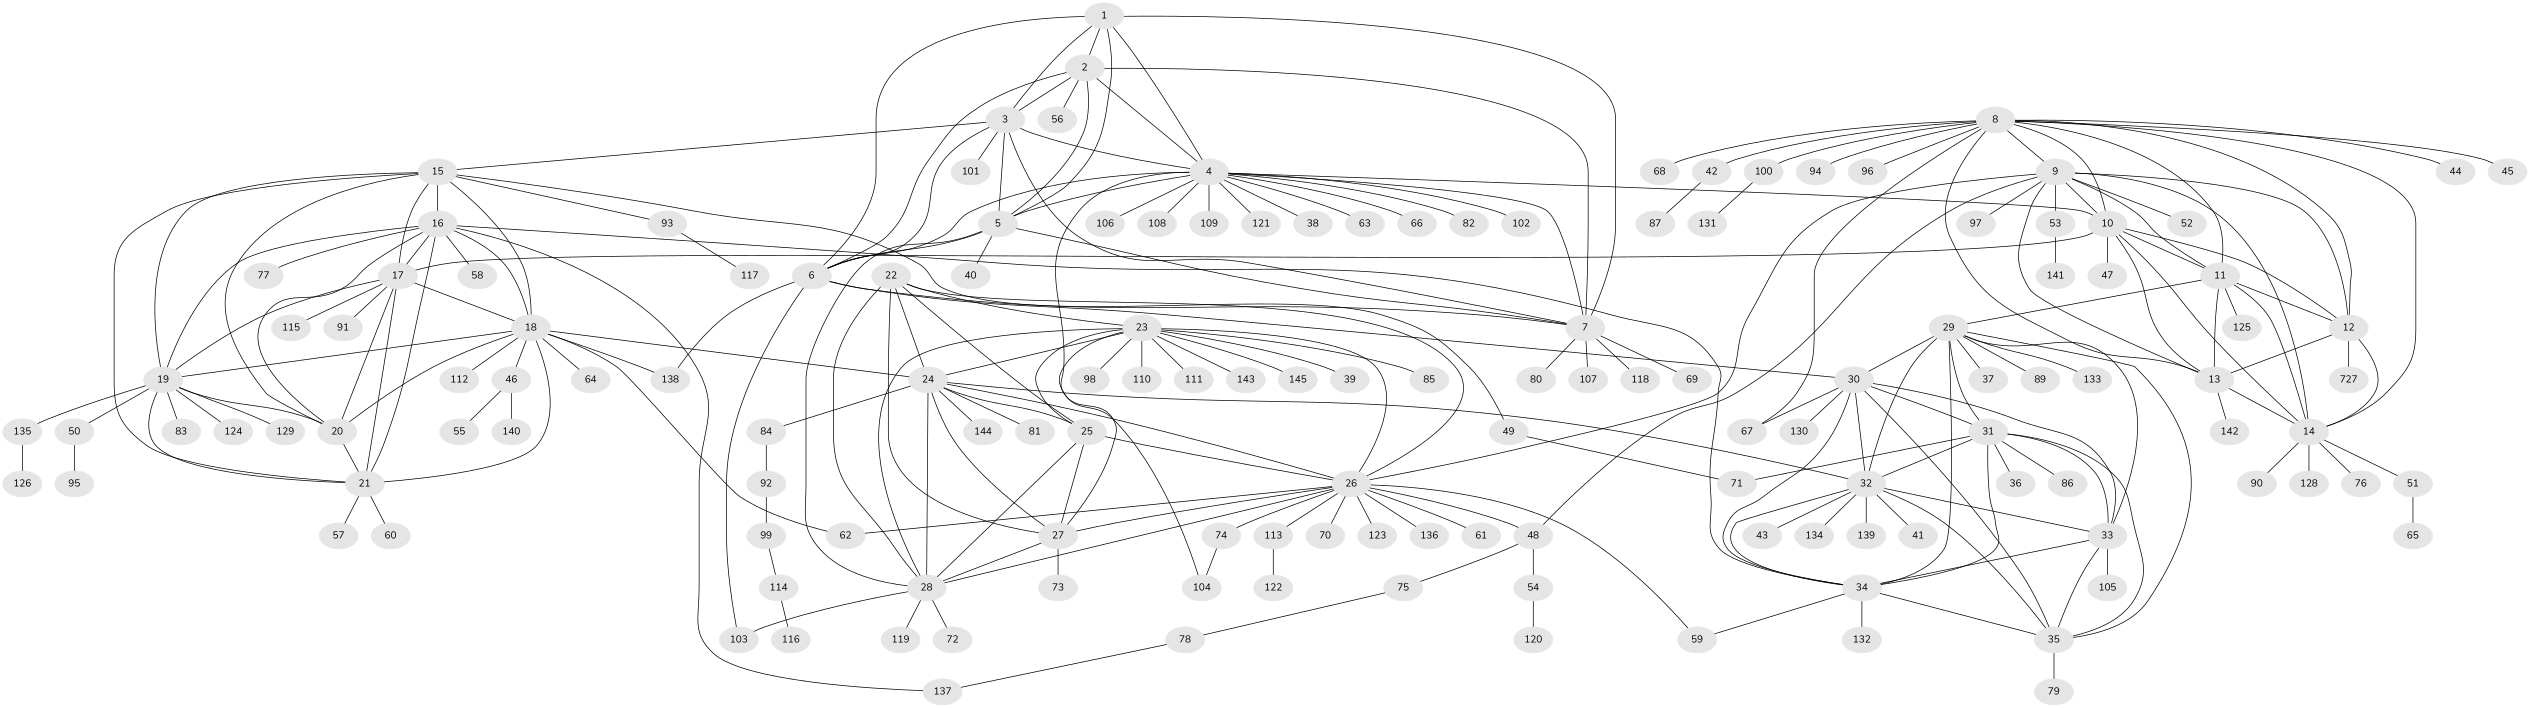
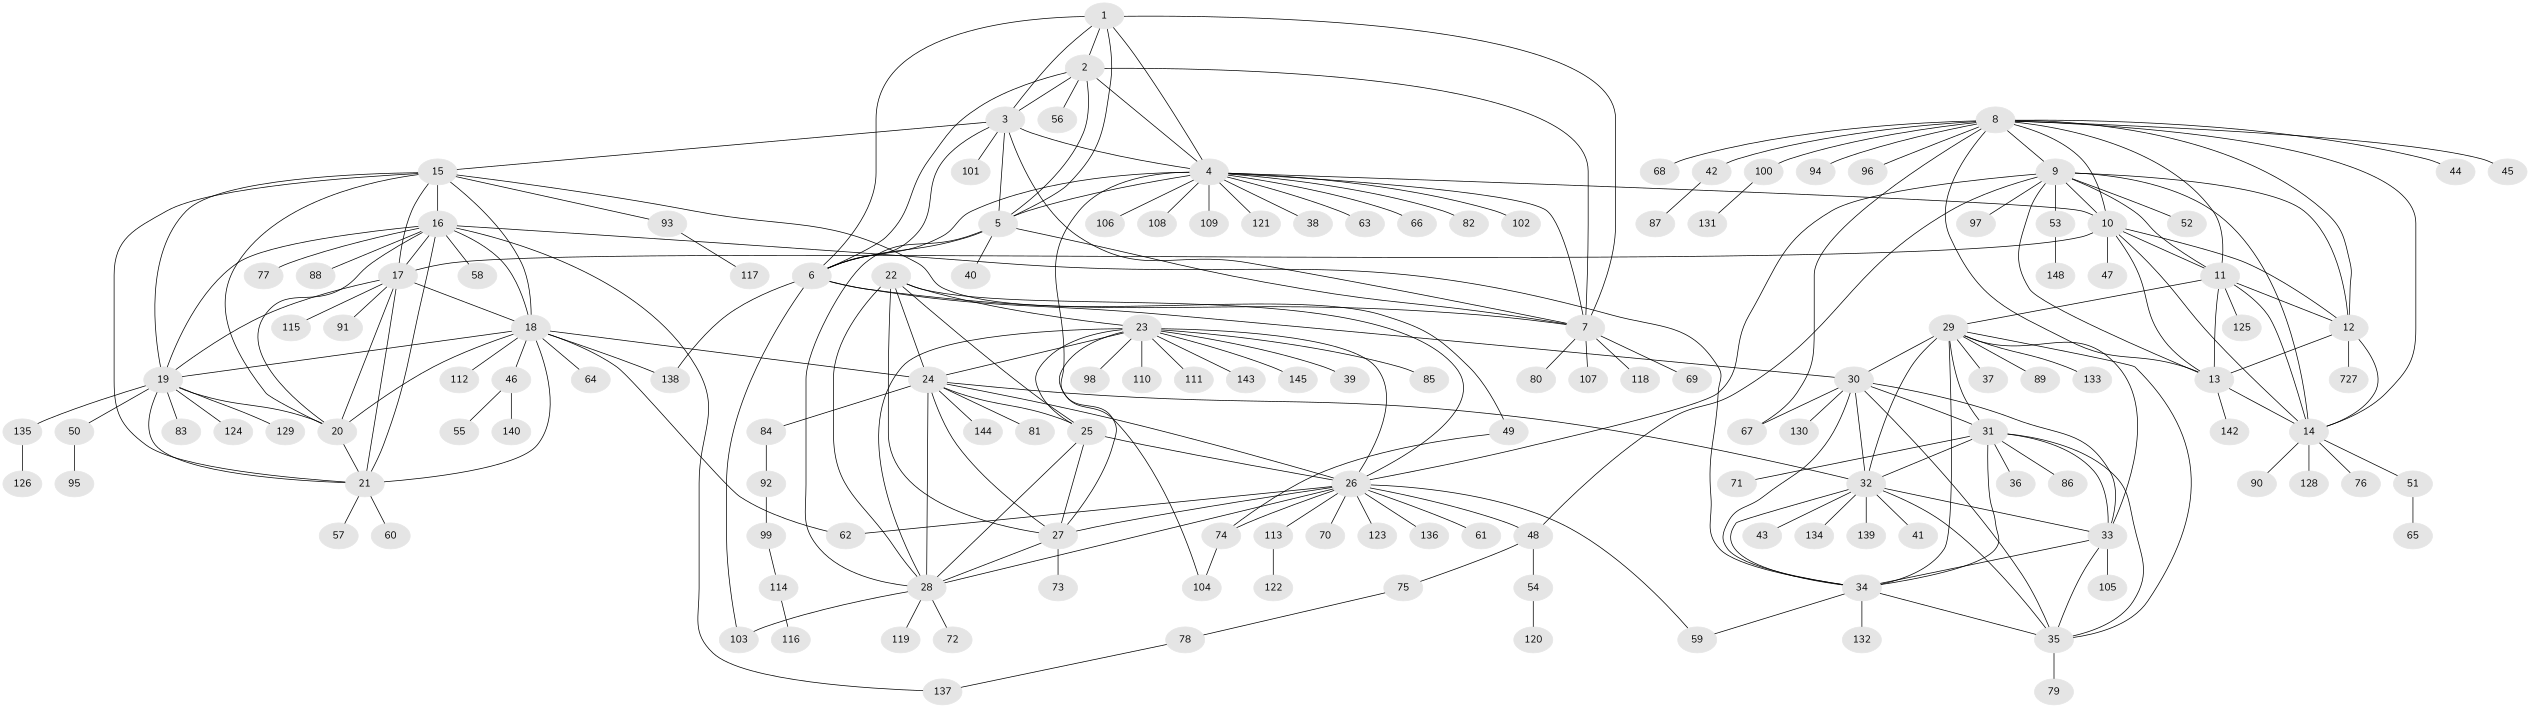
node "88": added
node "141": label "141" -> "148"
edge "49" -- "71": now "49" -- "74"
